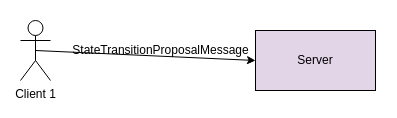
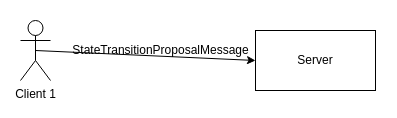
node "Server": fillcolor #e1d5e7 -> #ffffff
